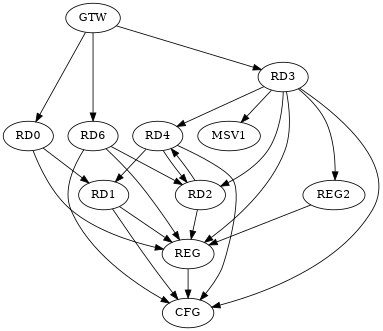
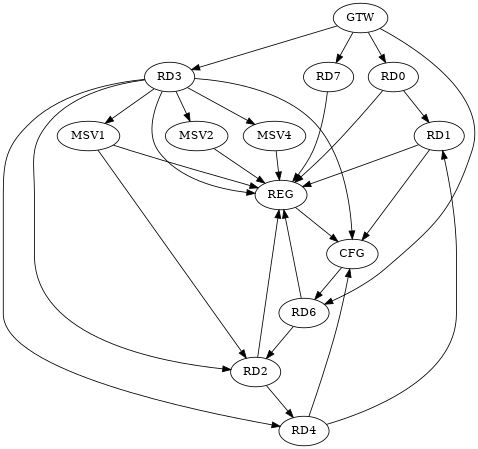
node "RD7": added
node "MSV4": added
edge "RD4" -> "RD2": now "MSV1" -> "RD2"
edge "MSV1" -> "REG": added
node "REG2": label "REG2" -> "MSV2"
edge "RD6" -> "CFG": reversed
